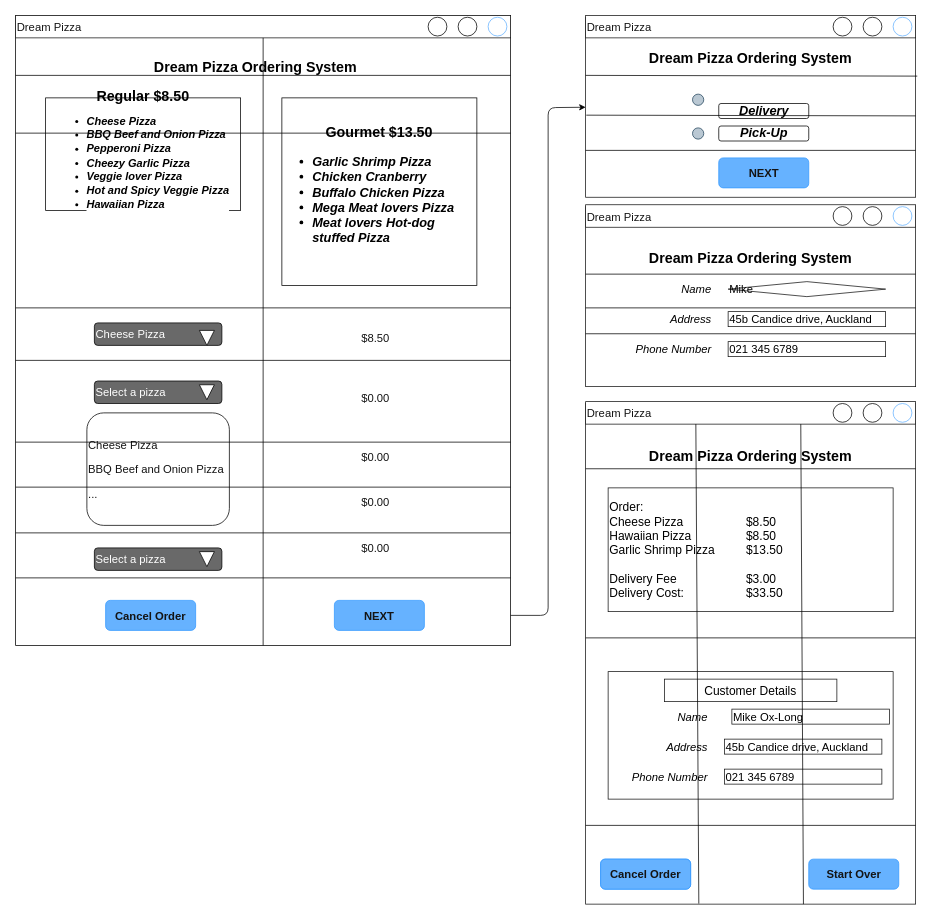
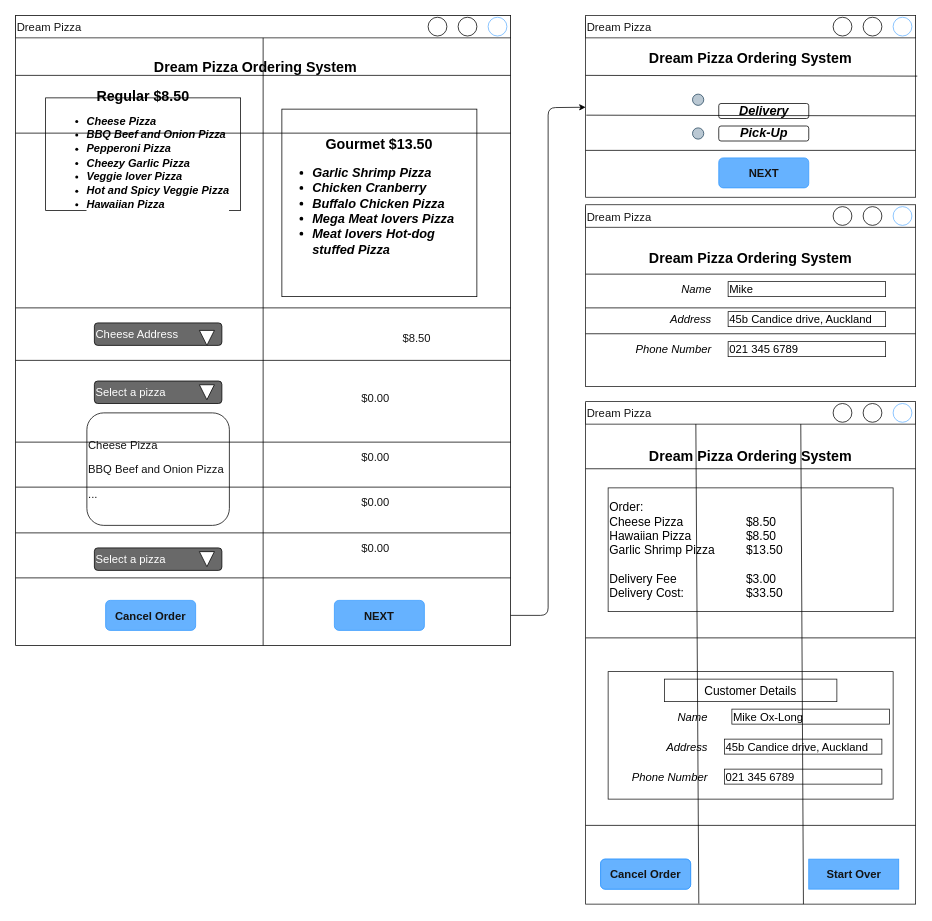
node "Gourmet $13.50 Garlic Shrimp Pizza Chicken Cranberry Buffalo Chicken Pizza Mega Meat lovers Pizza Meat lovers Hot-dog stuffed Pizza": moved (379, 192) -> (379, 203)
node "Mike": shape diamond -> rectangle
node "Cheese Pizza": label "Cheese Pizza" -> "Cheese Address"
node "$8.50": moved (375, 338) -> (417, 338)
node "Start Over": shape rounded rectangle -> rectangle
